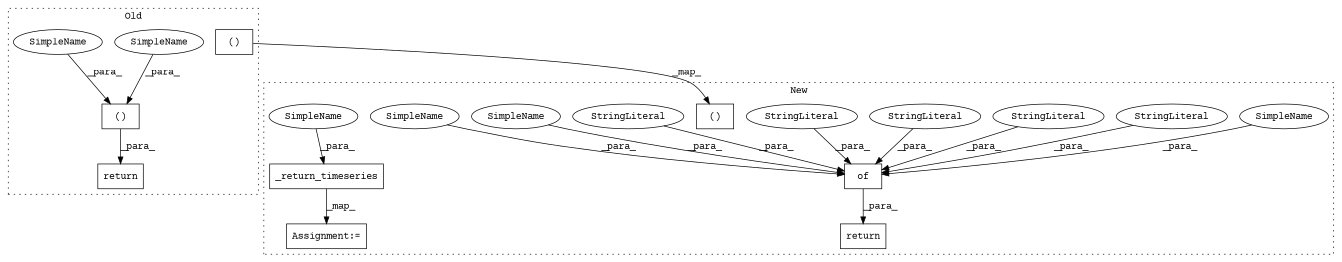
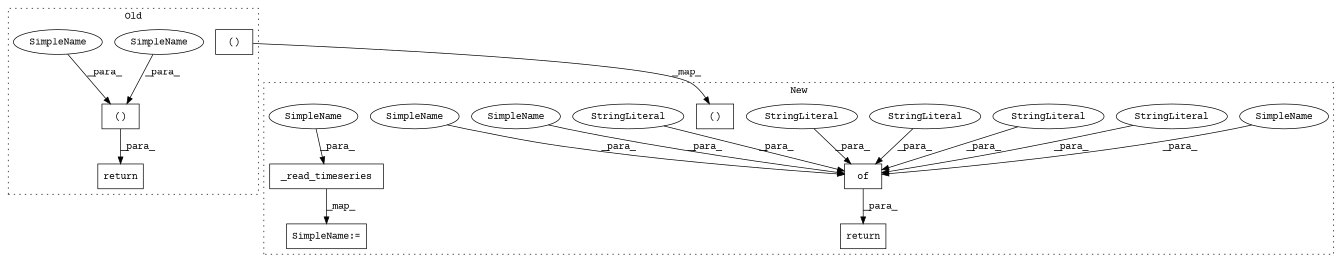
node "_return_timeseries": label "_return_timeseries" -> "_read_timeseries"
node "Assignment:=": label "Assignment:=" -> "SimpleName:="
